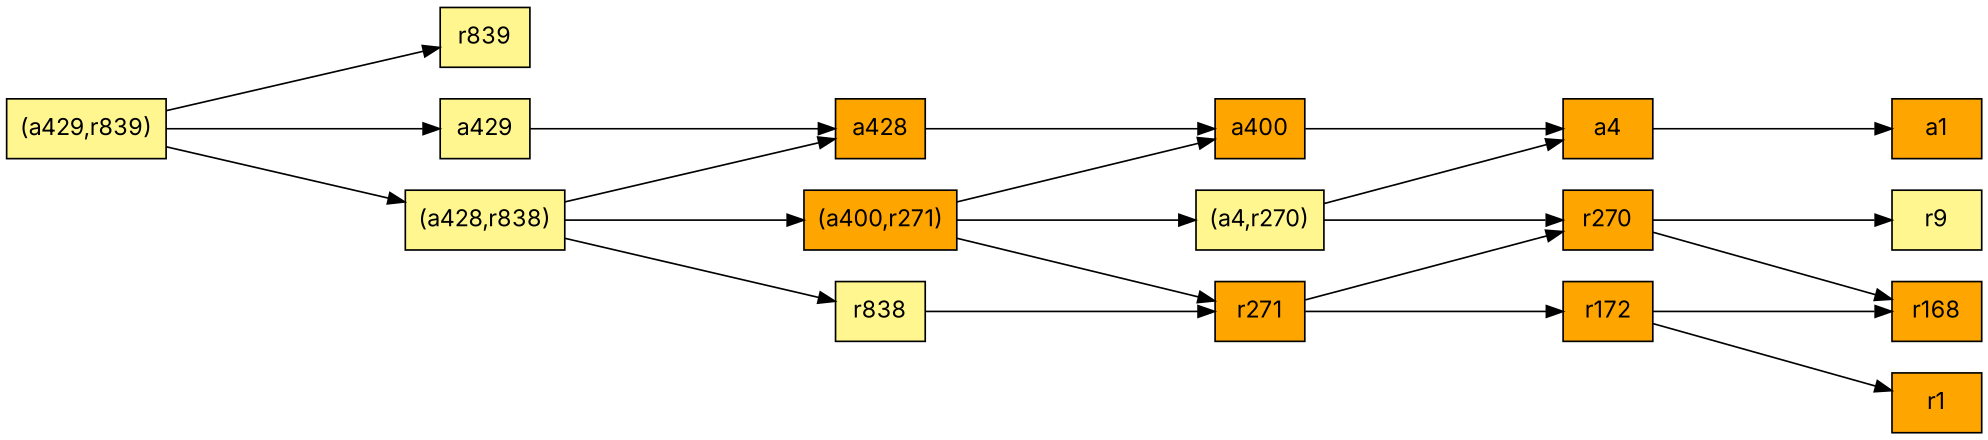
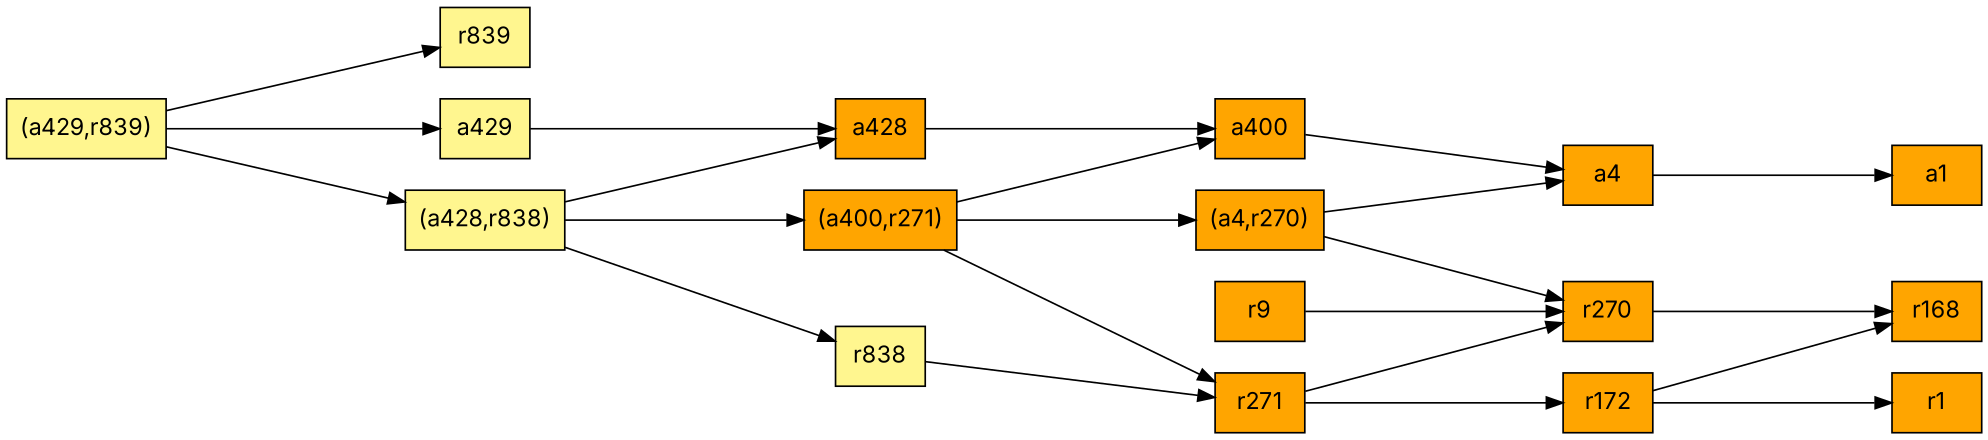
node "(a4,r270)": fillcolor khaki1 -> orange
edge "r270" -> "r9": reversed
node "r9": fillcolor khaki1 -> orange
